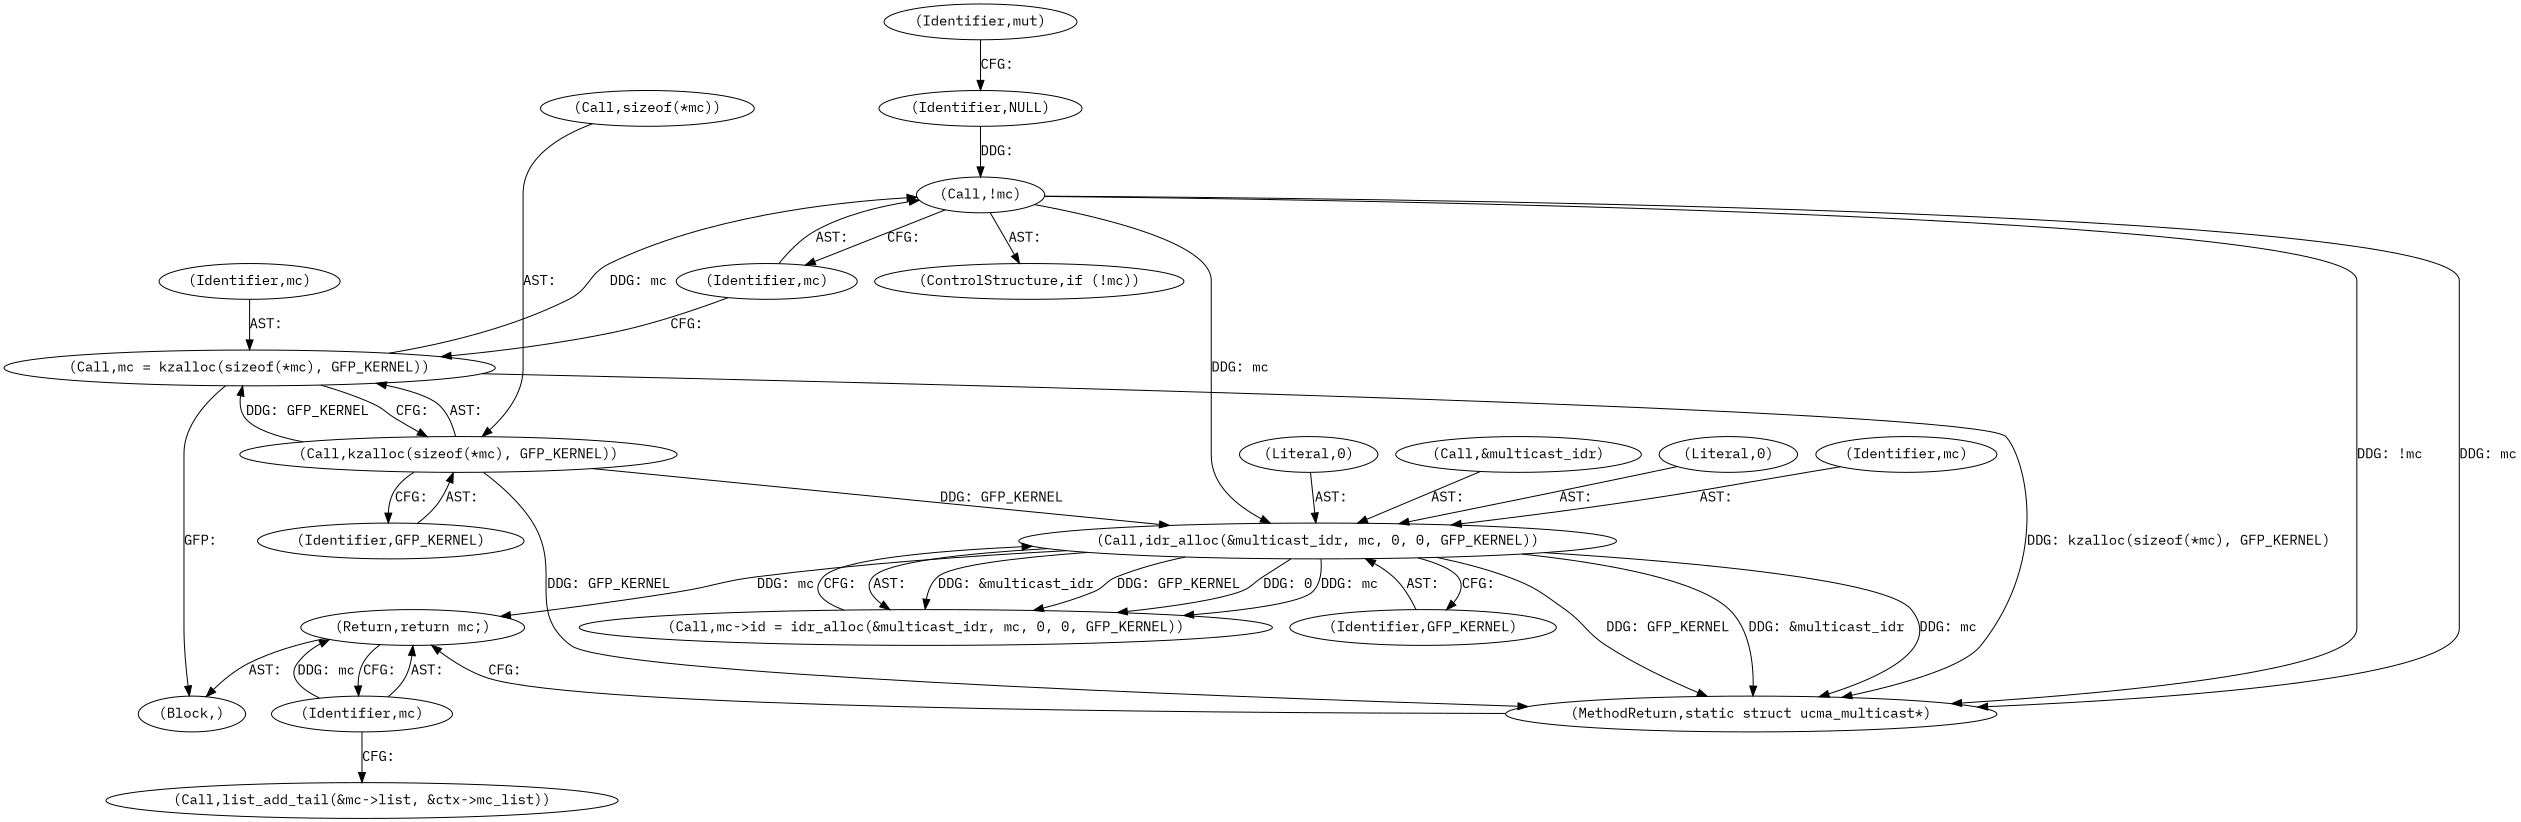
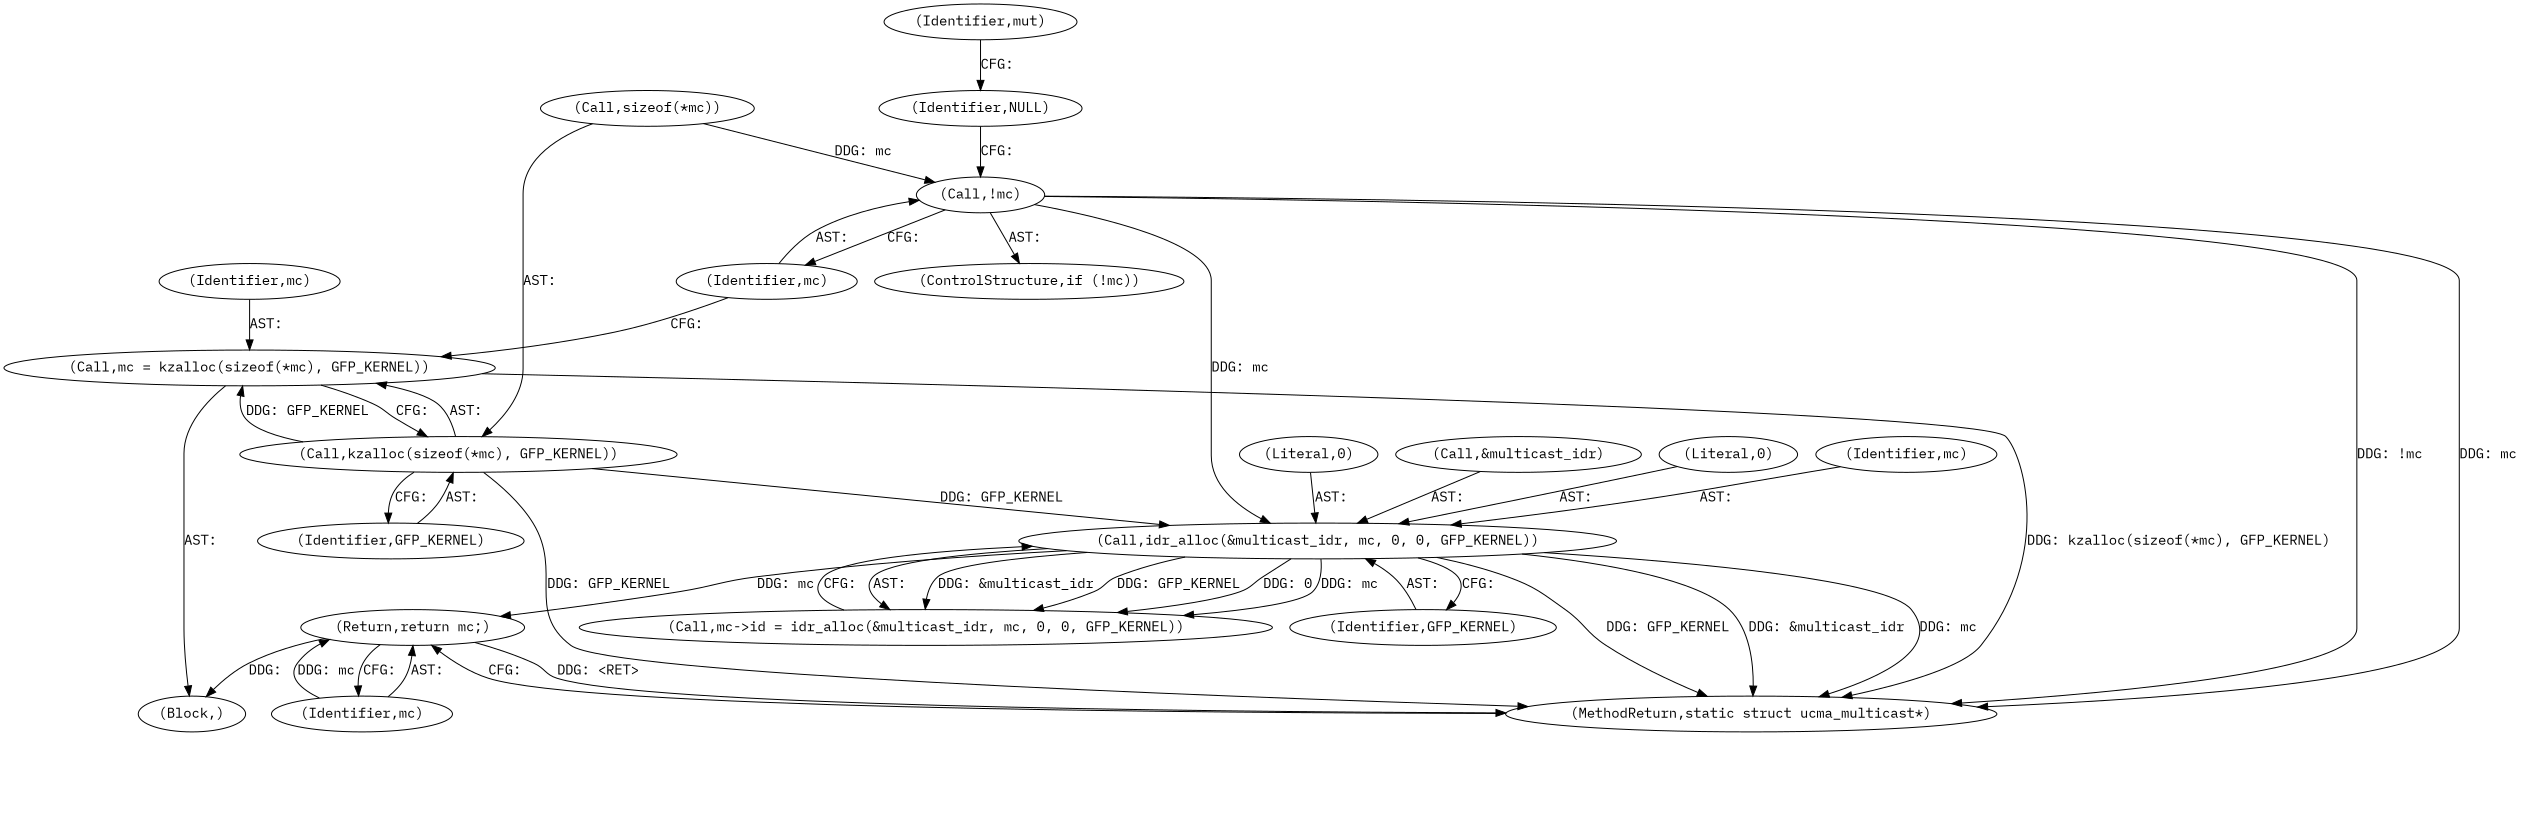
edge "(Identifier,NULL)" -> "(Call,!mc)": label "DDG: " -> "CFG: "
edge "(Call,mc = kzalloc(sizeof(*mc), GFP_KERNEL))" -> "(Call,!mc)": now "(Call,sizeof(*mc))" -> "(Call,!mc)"
edge "(Call,mc = kzalloc(sizeof(*mc), GFP_KERNEL))" -> "(Block,)": label "GFP: " -> "AST: "
edge "(Return,return mc;)" -> "(Block,)": label "AST: " -> "DDG: "
edge "(Return,return mc;)" -> "(MethodReturn,static struct ucma_multicast*)": added, label "DDG: <RET>"
node "(Call,list_add_tail(&mc->list, &ctx->mc_list))": removed
